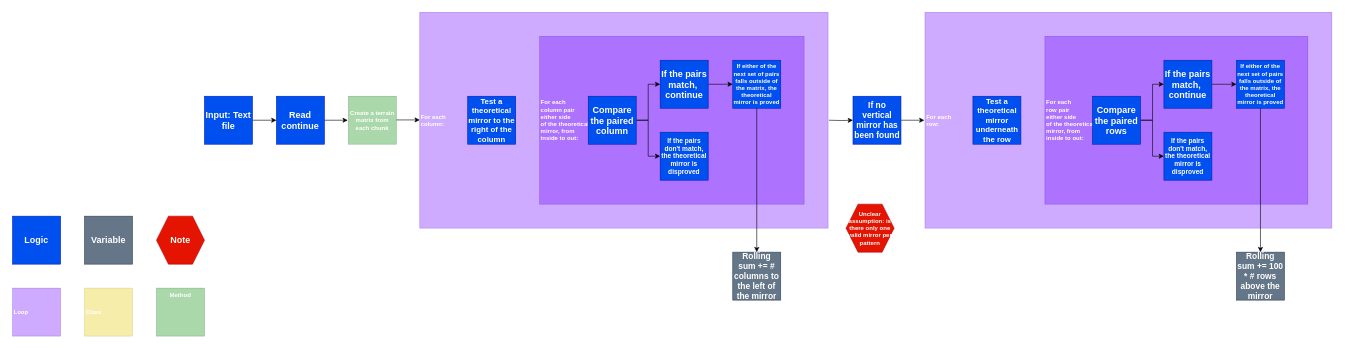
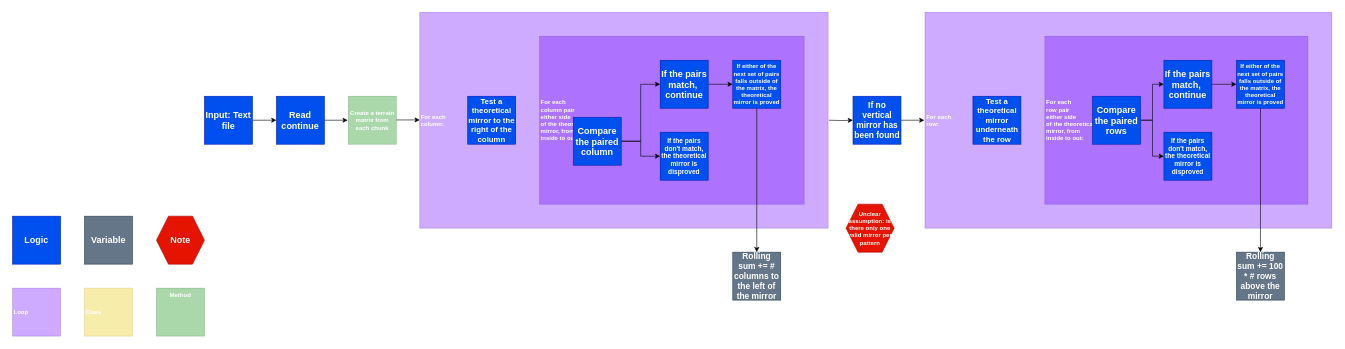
node "Compare the paired column": moved (612, 120) -> (597, 141)
